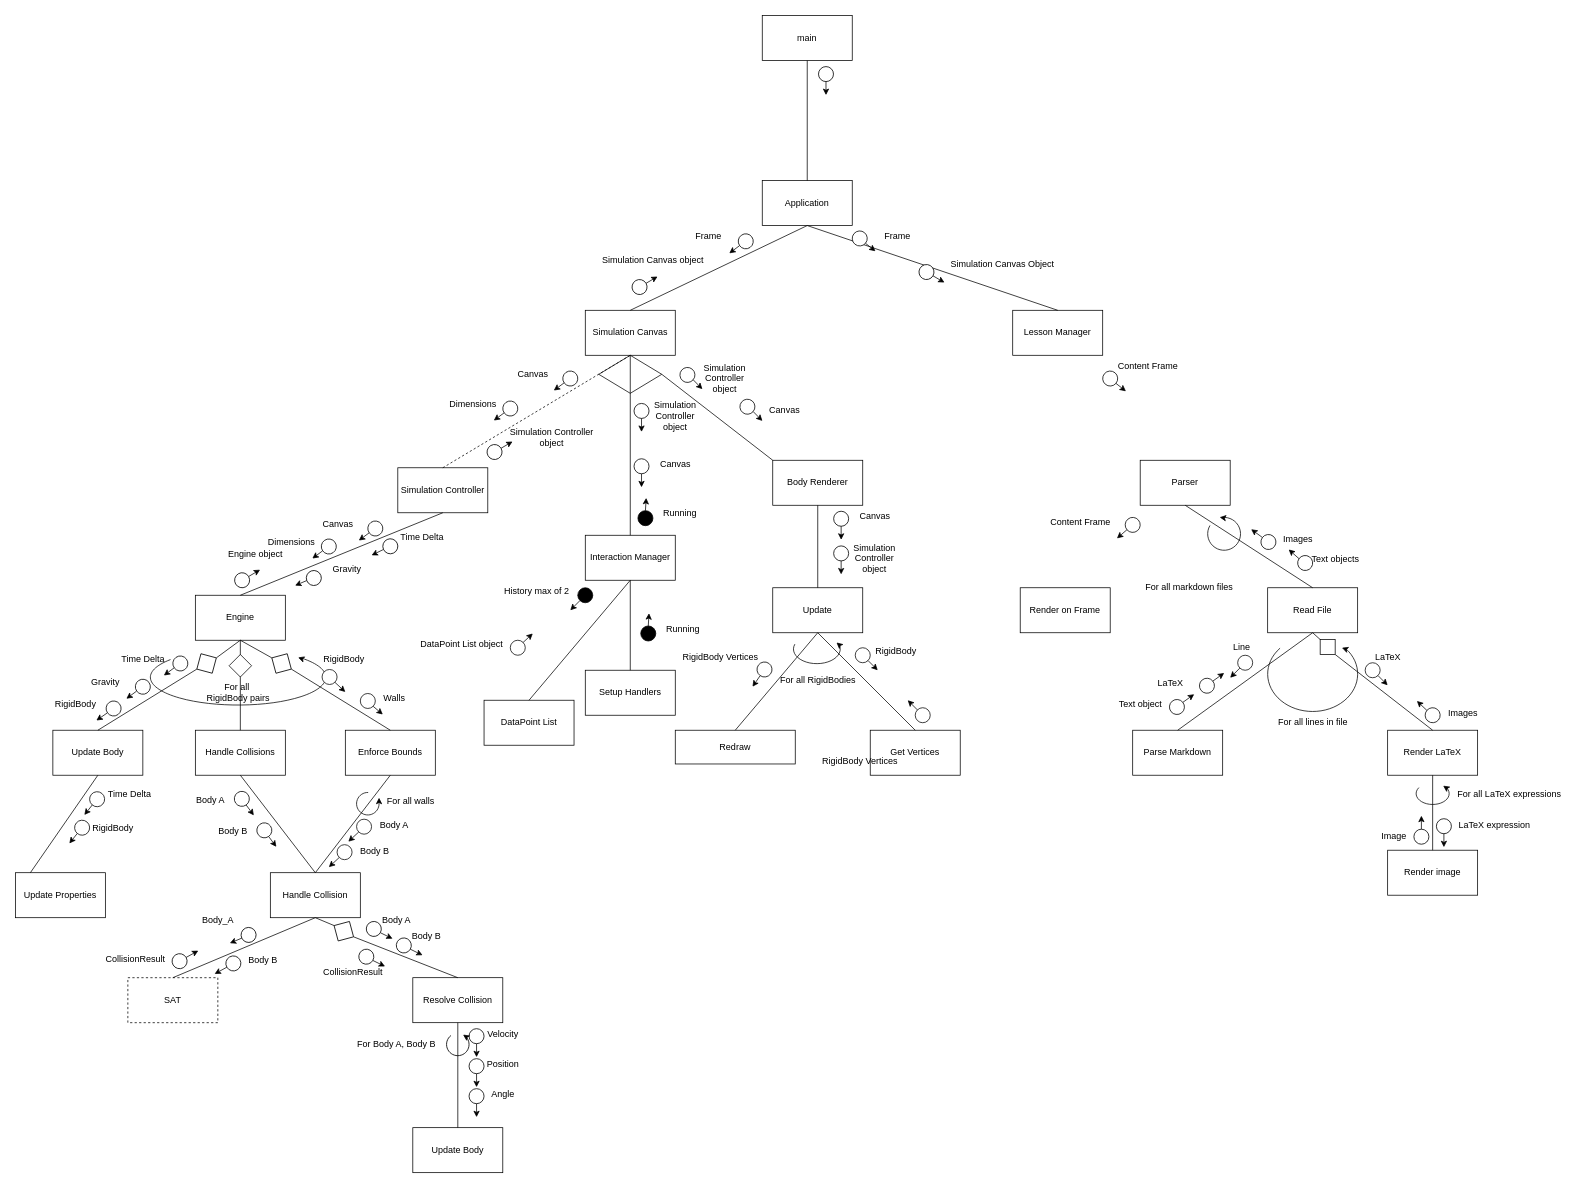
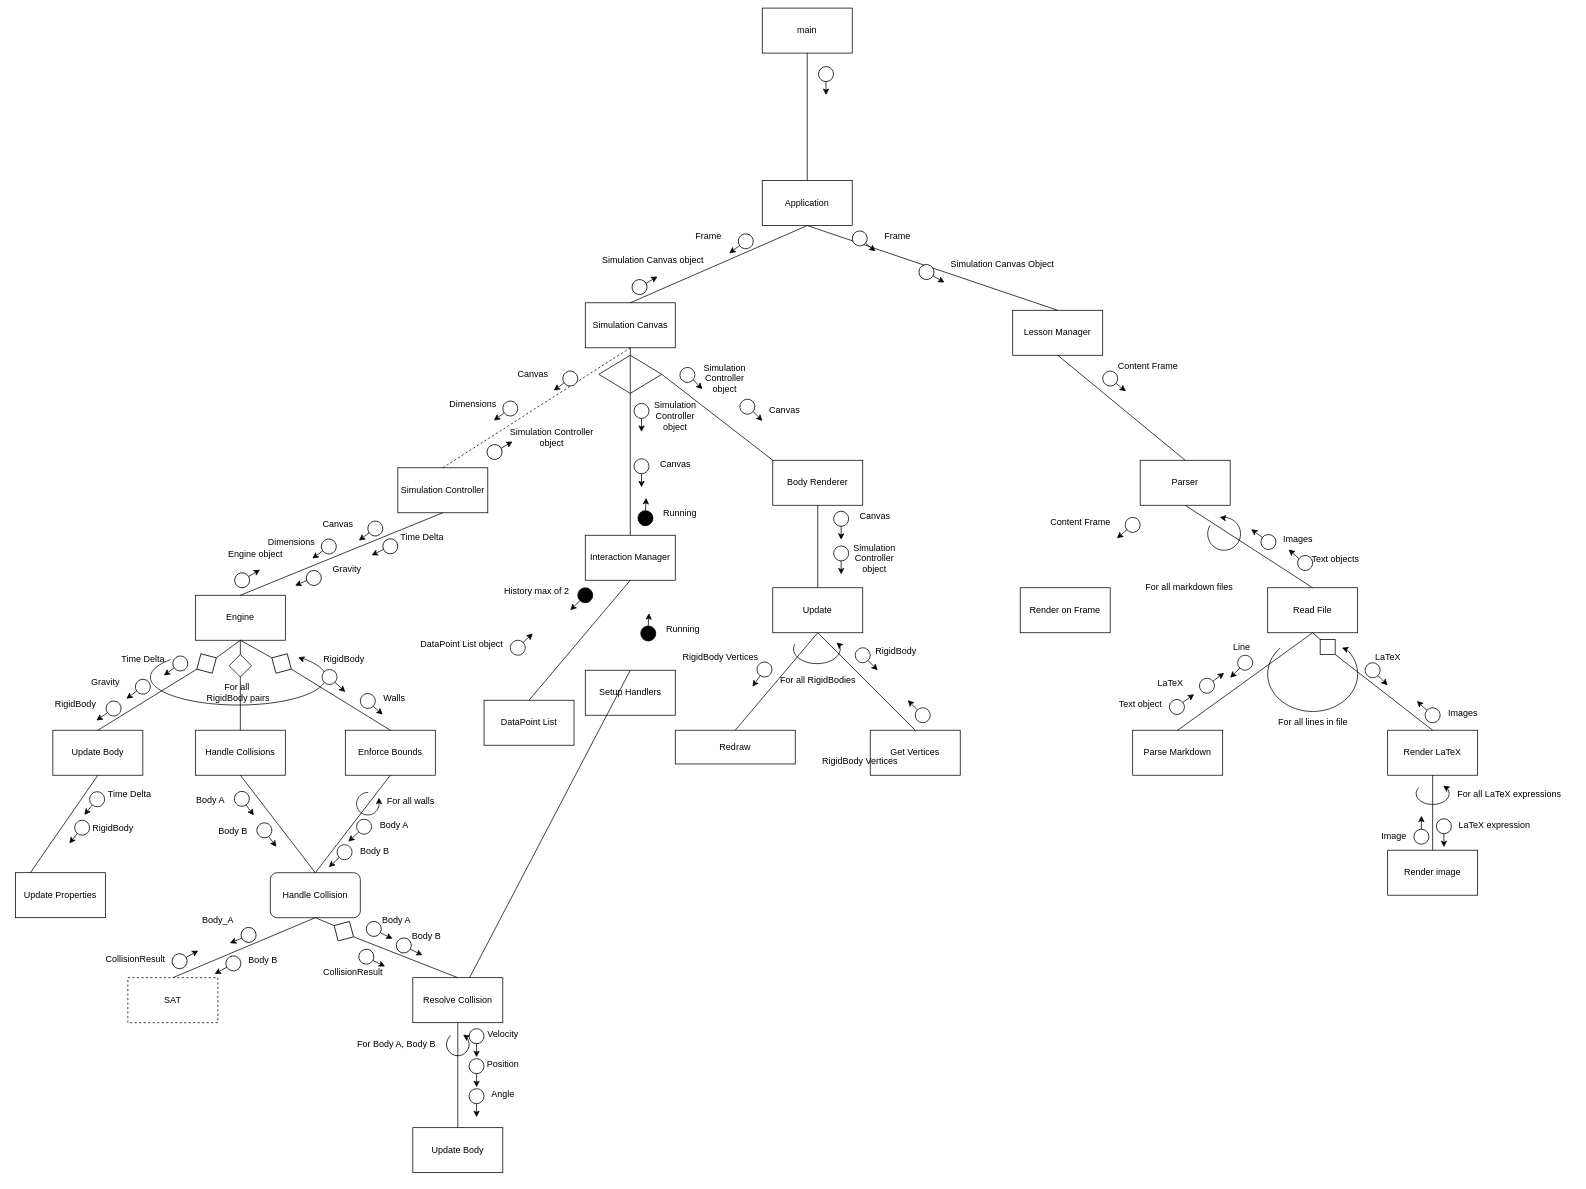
node "main": moved (807, 38) -> (807, 30)
node "Simulation Canvas": moved (630, 333) -> (630, 325)
edge "Lesson Manager" -- "Parser": added
edge "Interaction Manager" -- "Setup Handlers": now "Resolve Collision" -- "Setup Handlers"
node "Handle Collision": shape rectangle -> rounded rectangle
